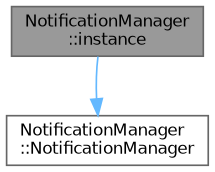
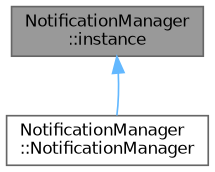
edge "NotificationManager ::instance" -> "NotificationManager ::NotificationManager": reversed
